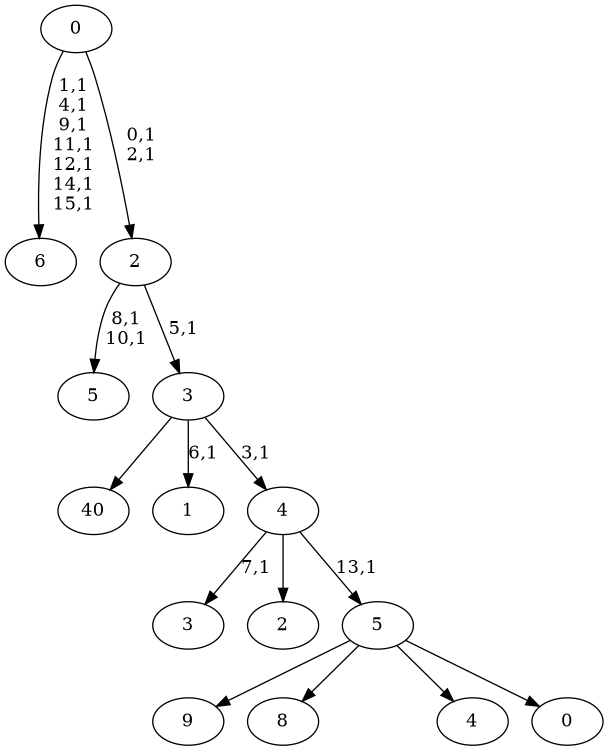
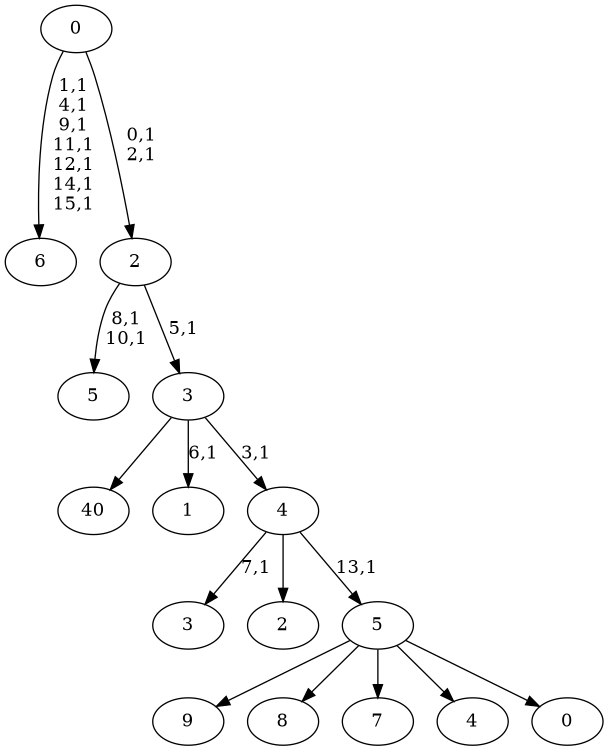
node "7": added
